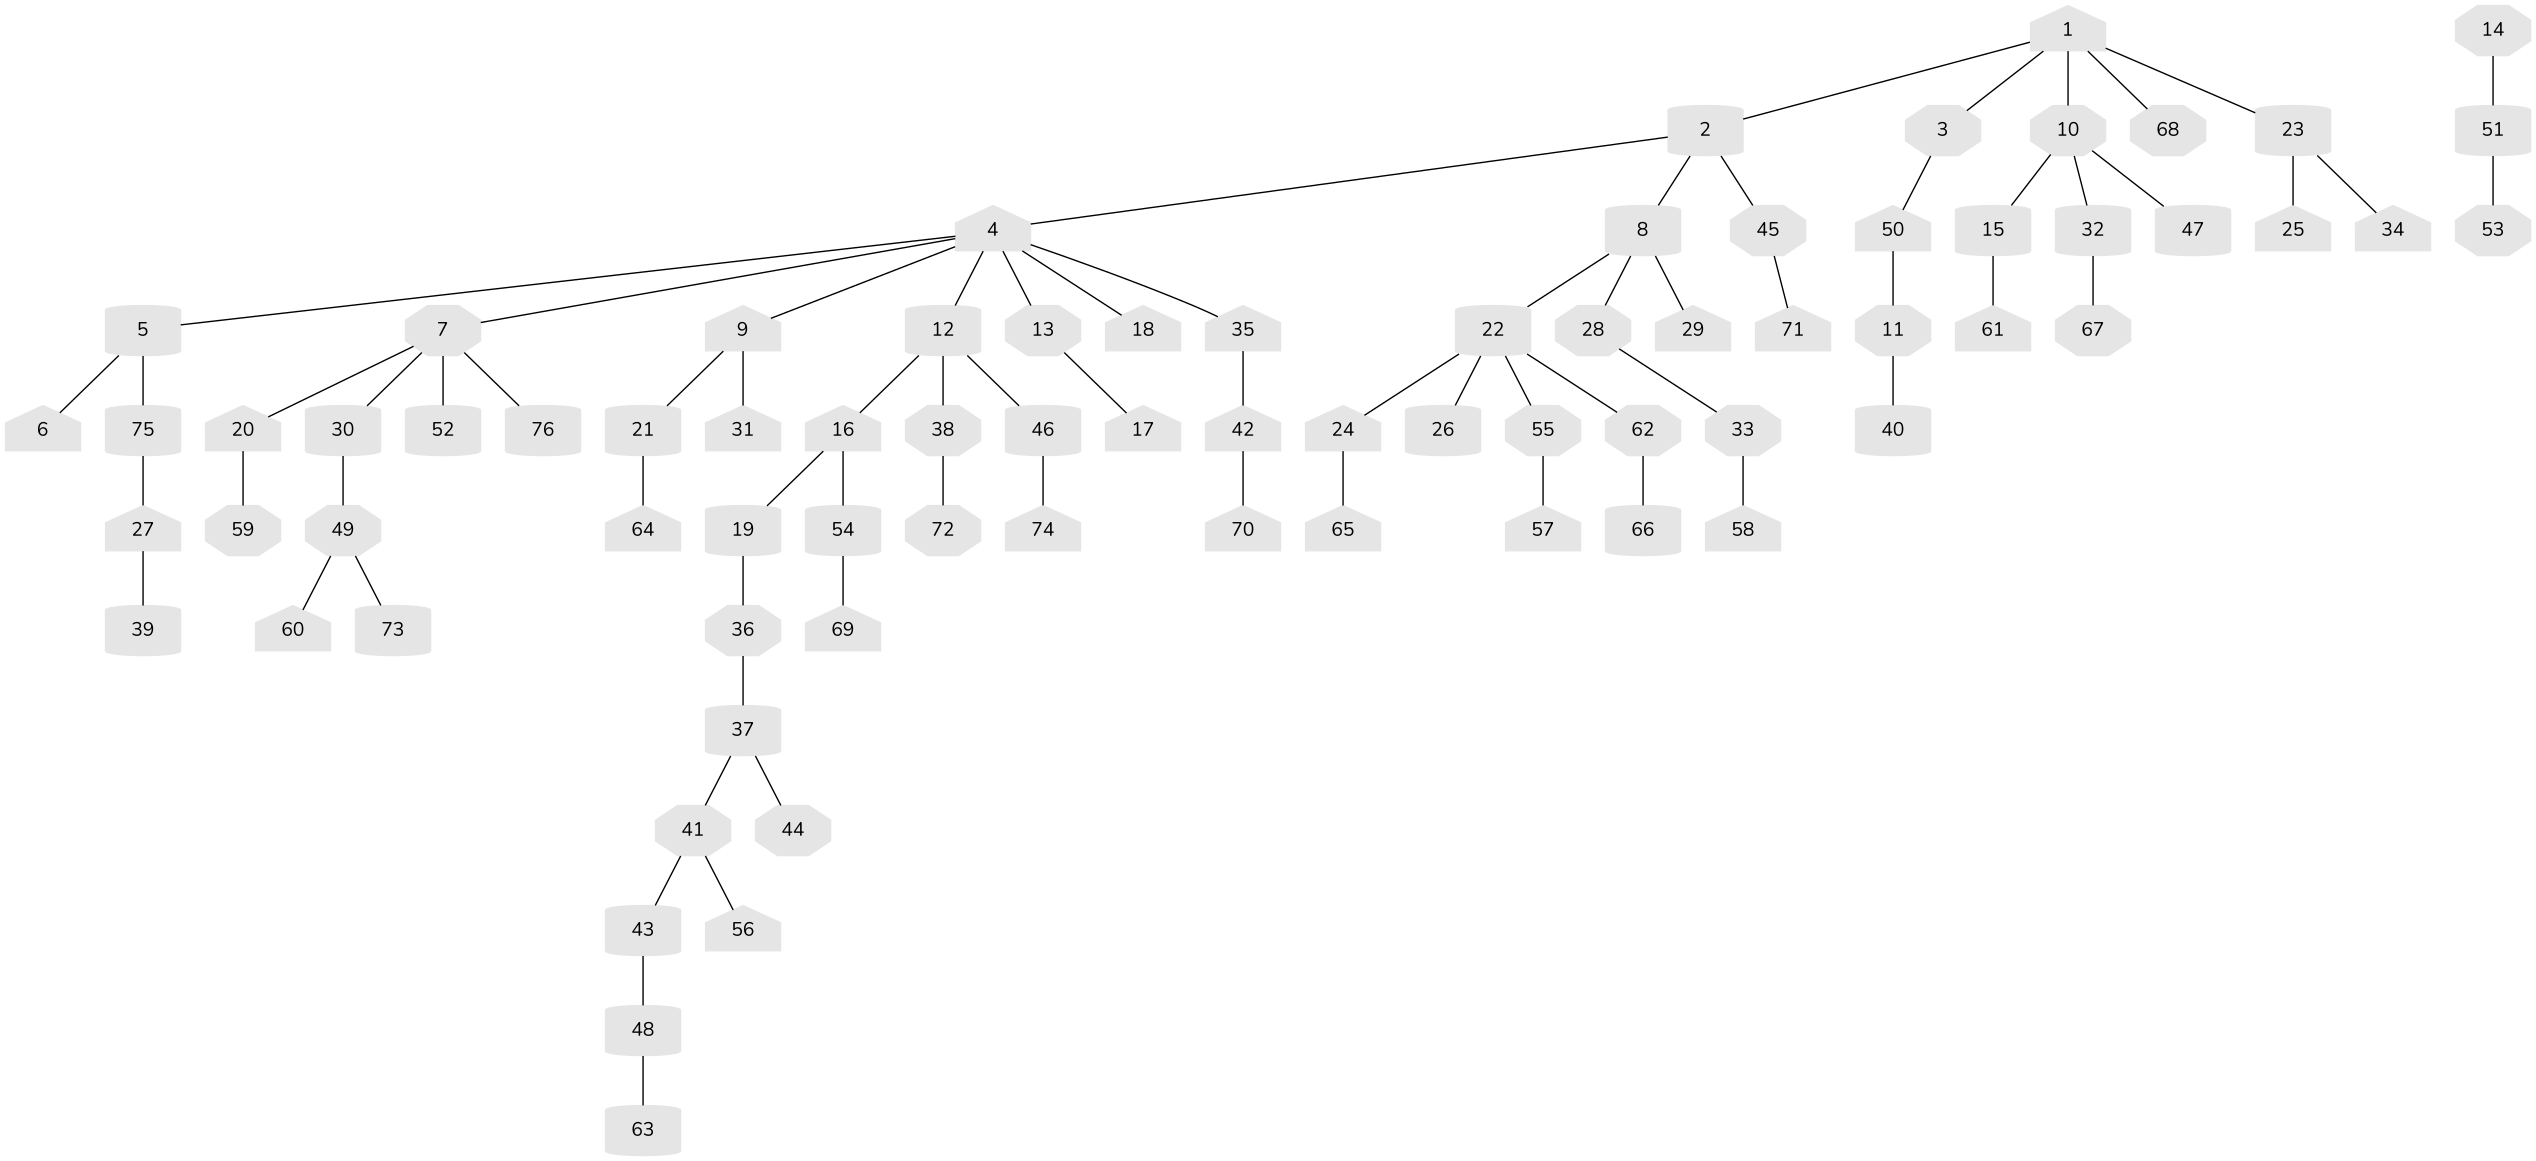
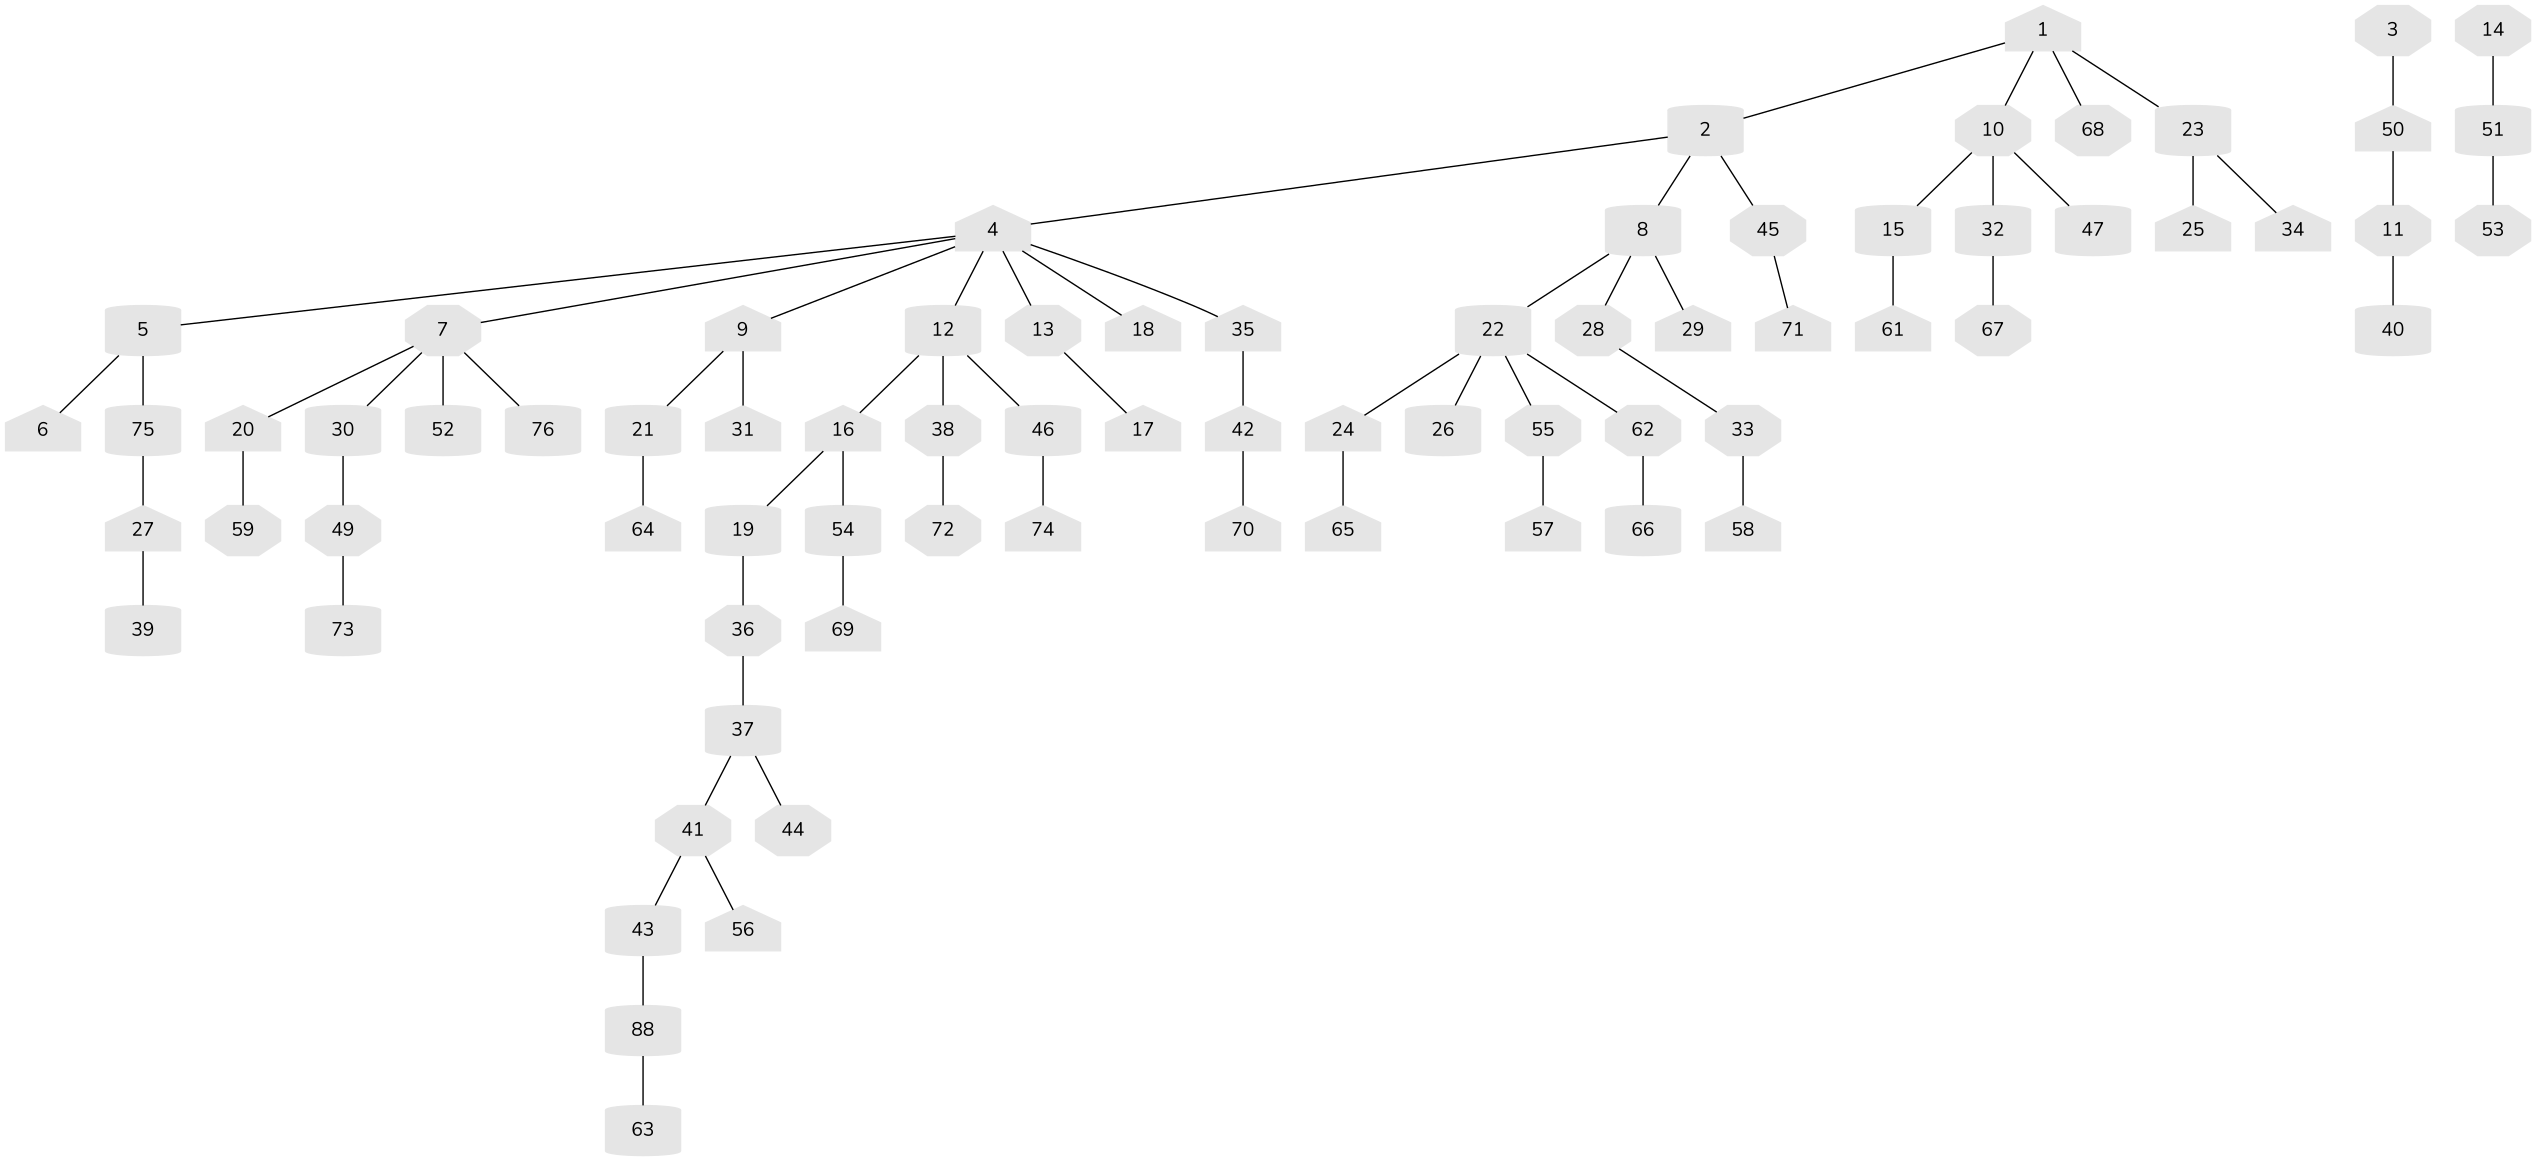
edge "1" -- "3": removed
node "60": removed
node "48": label "48" -> "88"
